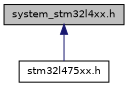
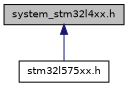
node "stm32l475xx.h": label "stm32l475xx.h" -> "stm32l575xx.h"
